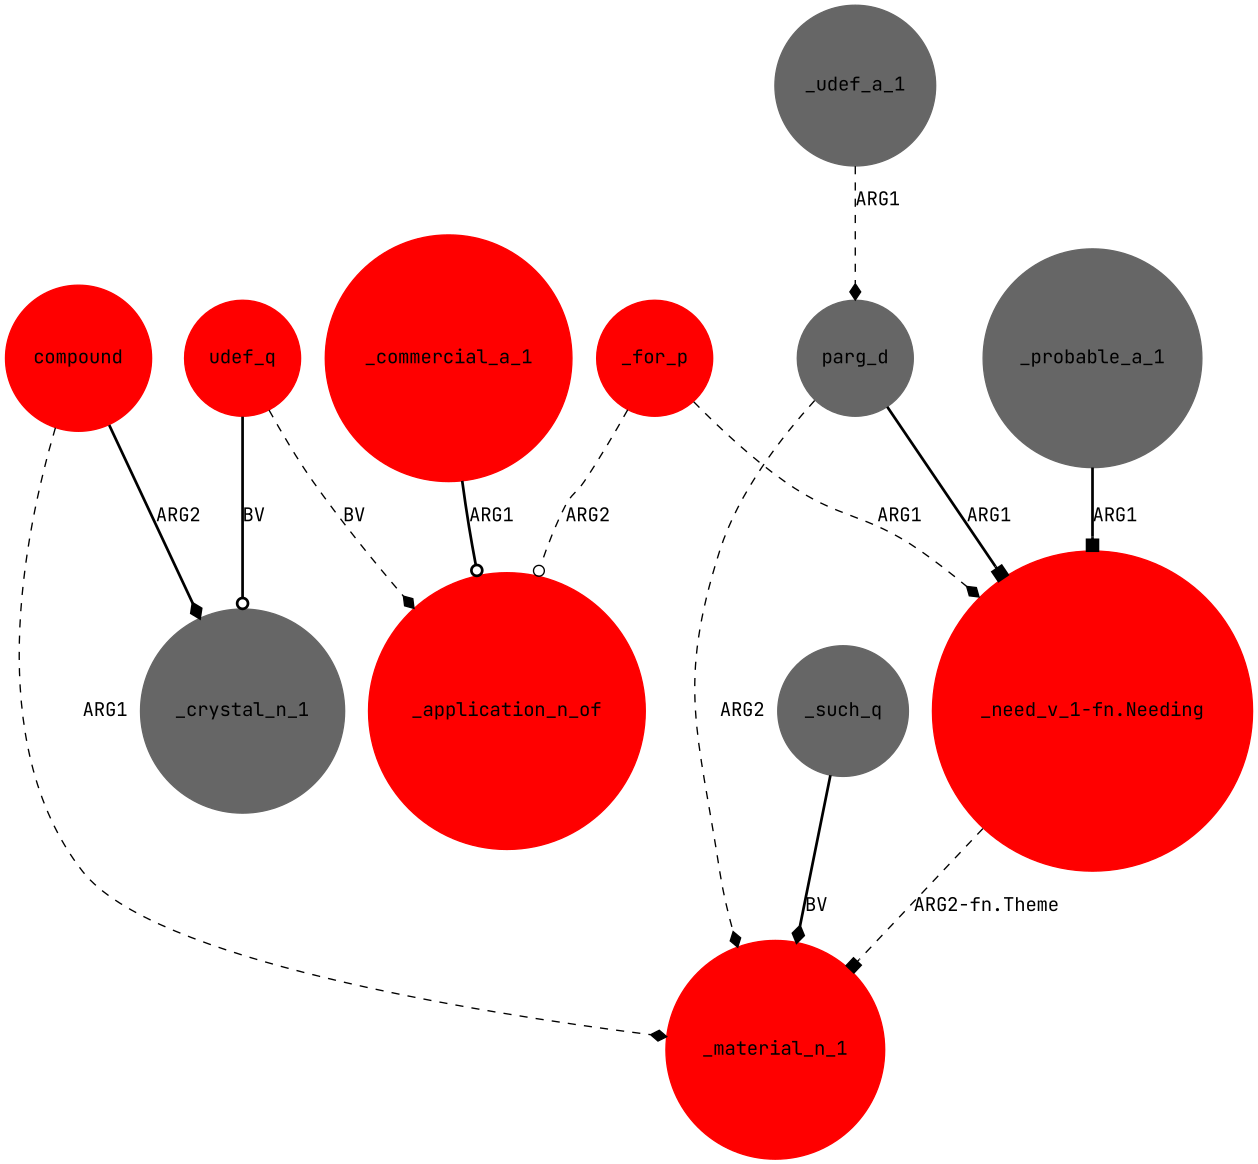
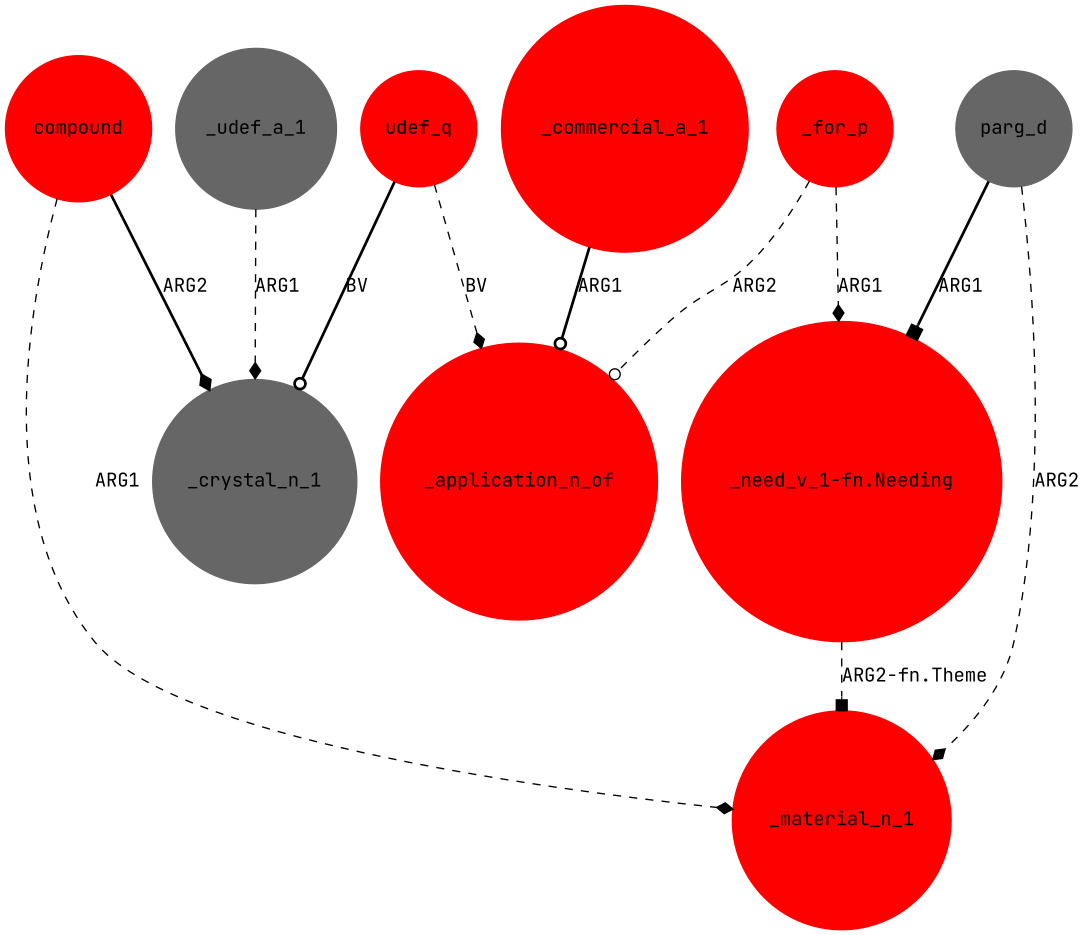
edge "_udef_a_1" -> "parg_d": now "_udef_a_1" -> "_crystal_n_1"
node "_probable_a_1": removed
node "_such_q": removed
